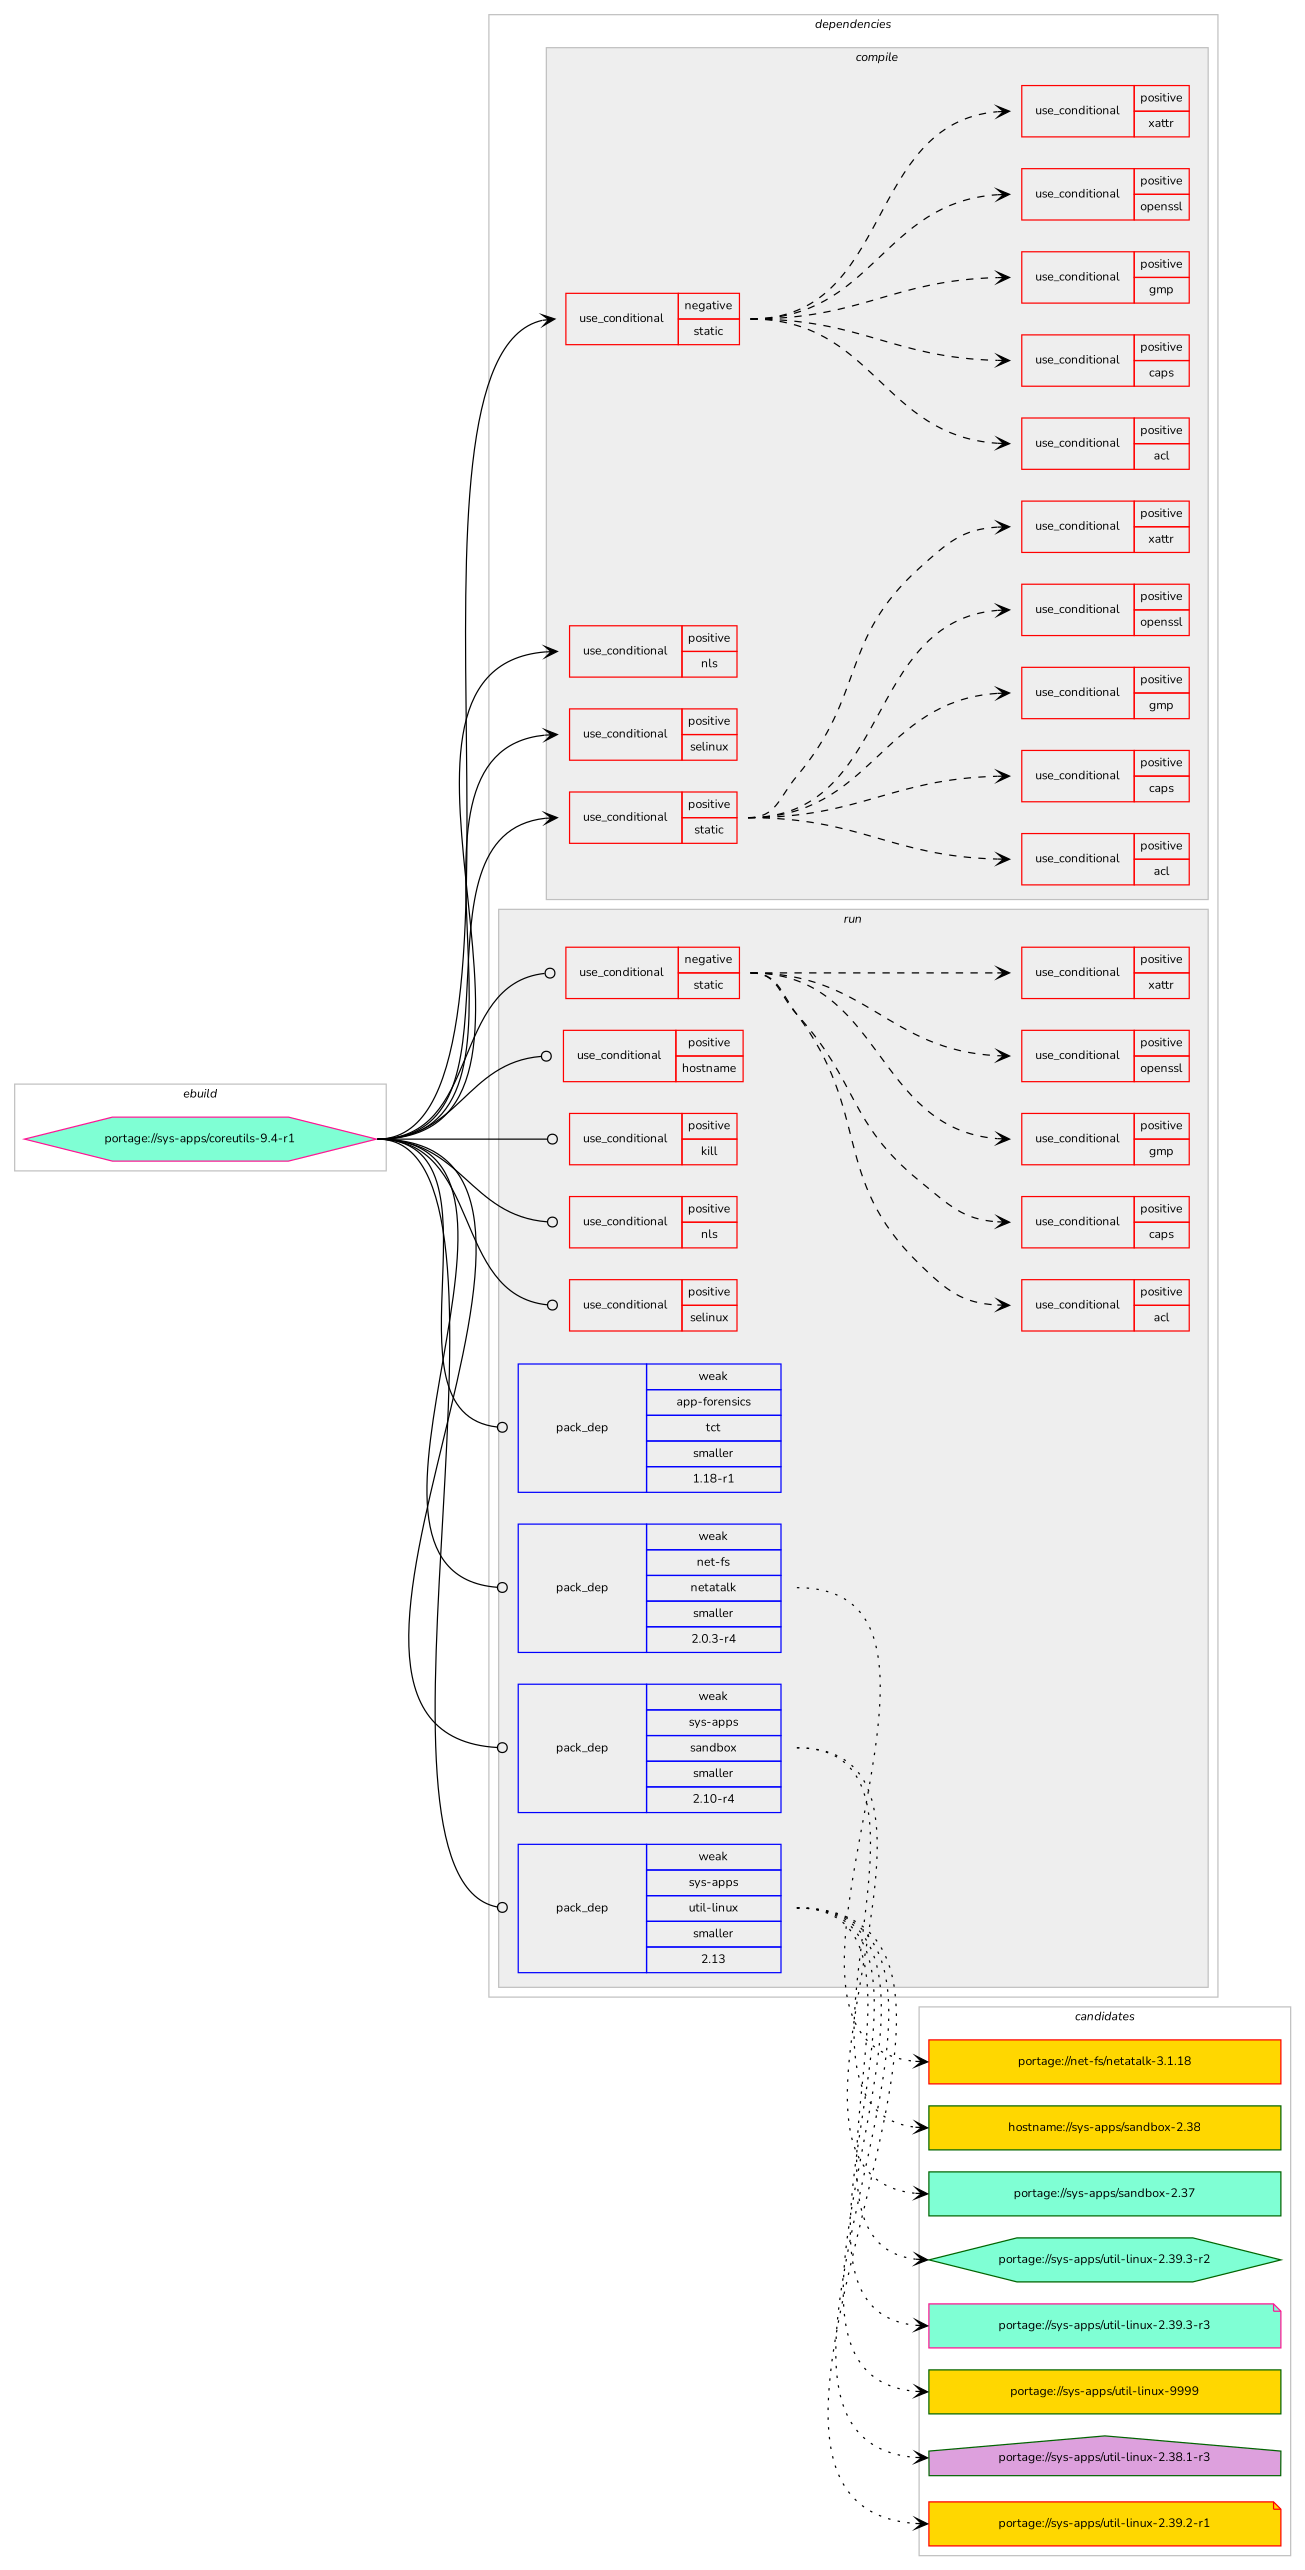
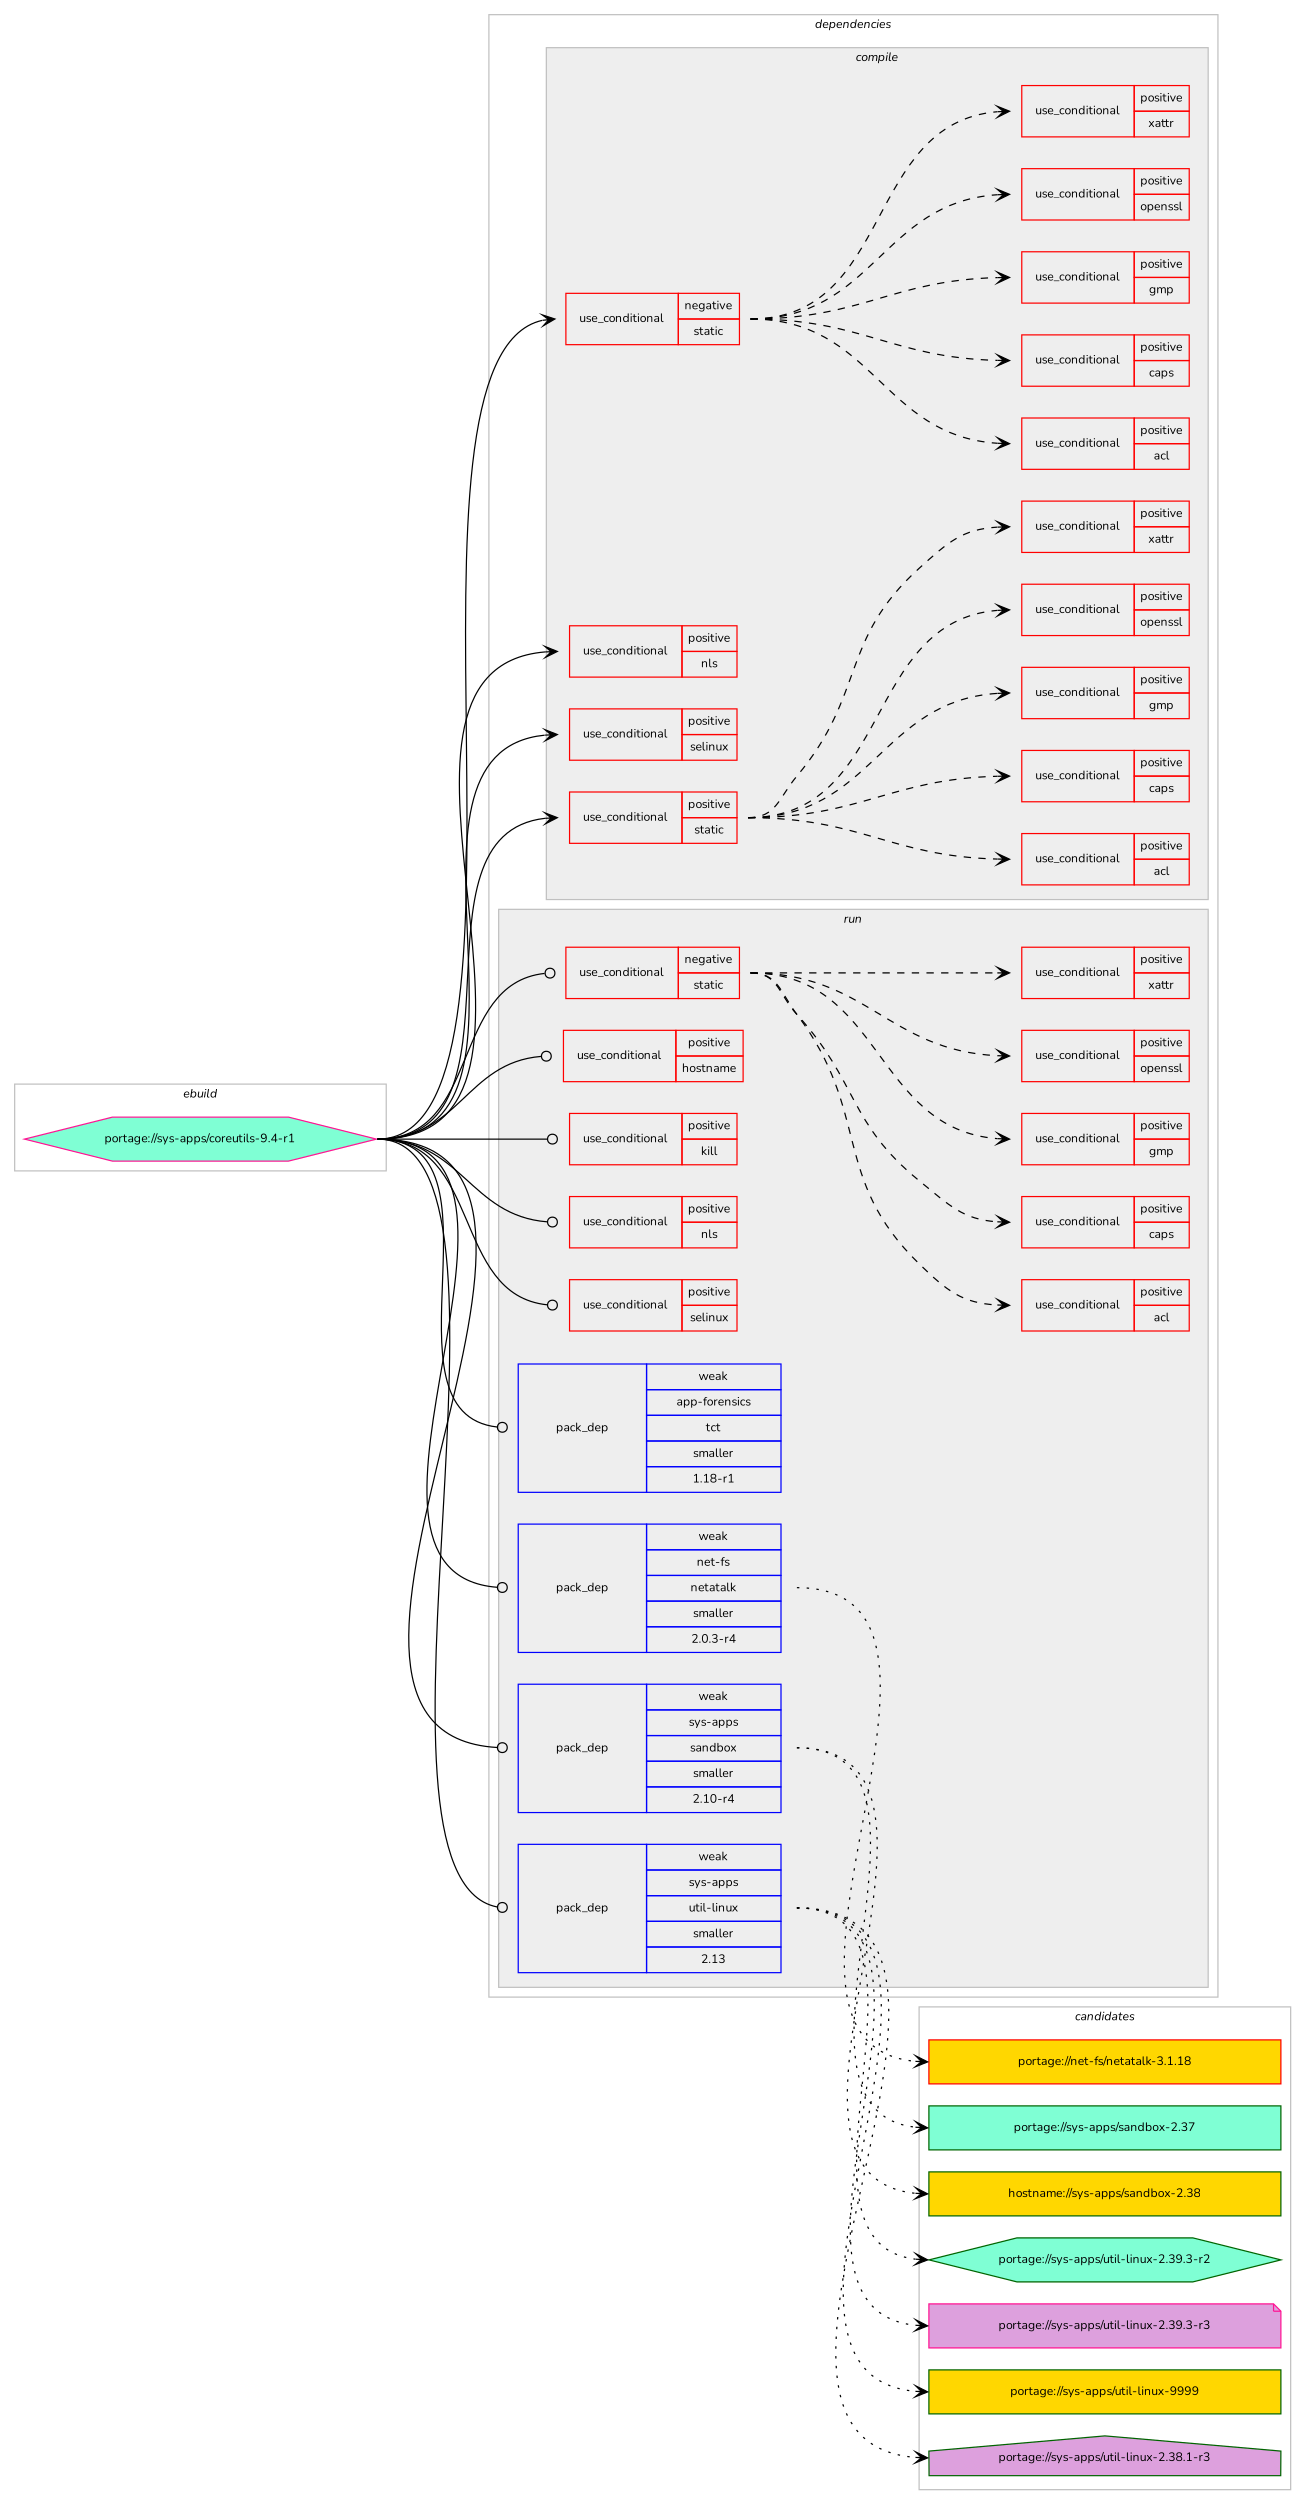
node "portage://sys-apps/util-linux-2.39.3-r3": fillcolor aquamarine -> plum
node "portage://sys-apps/util-linux-2.39.2-r1": removed
